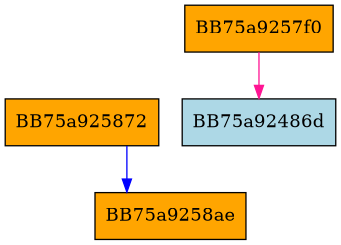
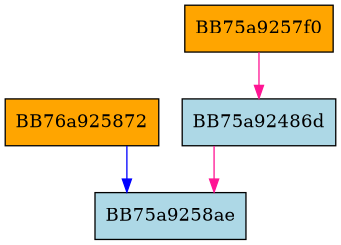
node "BB75a925872": label "BB75a925872" -> "BB76a925872"
edge "BB75a92486d" -> "BB75a9258ae": added
node "BB75a9258ae": fillcolor orange -> lightblue
